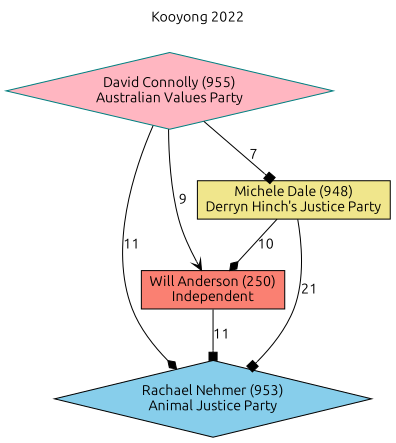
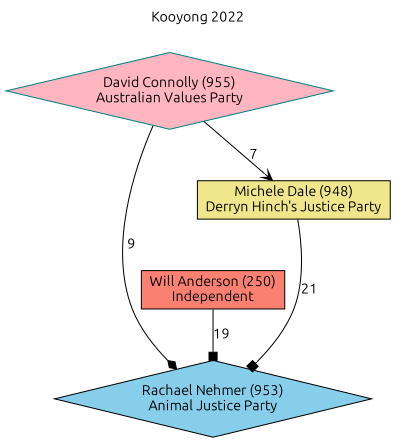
edge "David Connolly (955) Australian Values Party" -> "Michele Dale (948) Derryn Hinch's Justice Party": arrowhead box -> vee
edge "David Connolly (955) Australian Values Party" -> "Will Anderson (250) Independent": removed, label "9"
edge "Michele Dale (948) Derryn Hinch's Justice Party" -> "Will Anderson (250) Independent": removed, label "10"
edge "David Connolly (955) Australian Values Party" -> "Rachael Nehmer (953) Animal Justice Party": label "11" -> "9"
edge "Will Anderson (250) Independent" -> "Rachael Nehmer (953) Animal Justice Party": label "11" -> "19"
